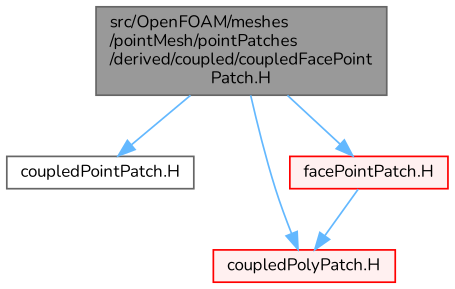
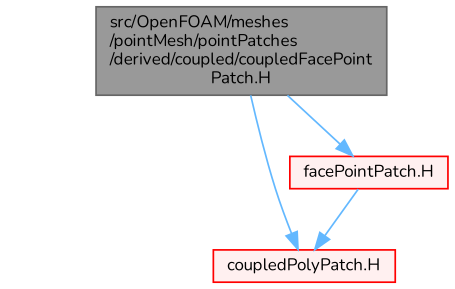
node "coupledPointPatch.H": removed
